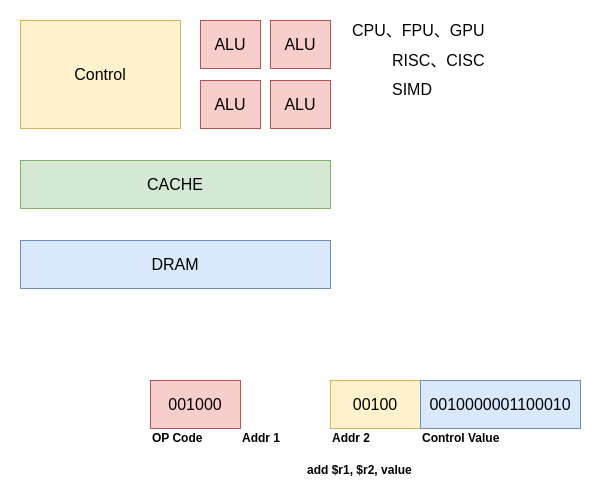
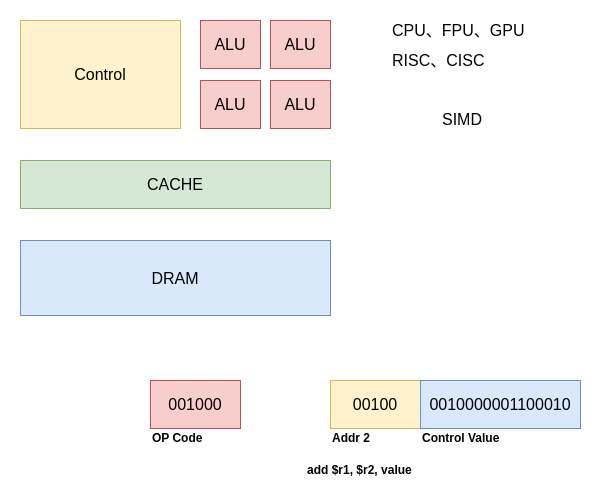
node "CPU、FPU、GPU": moved (426, 31) -> (466, 31)
node "SIMD": moved (421, 90) -> (471, 120)
node "DRAM": size 310x48 -> 310x75
node "Addr 1": removed
